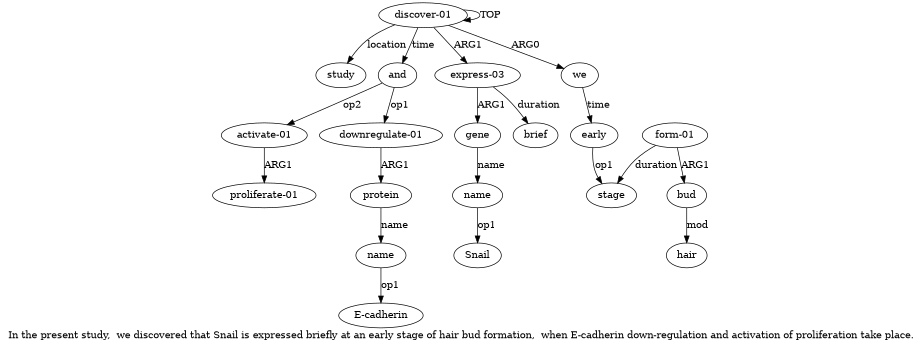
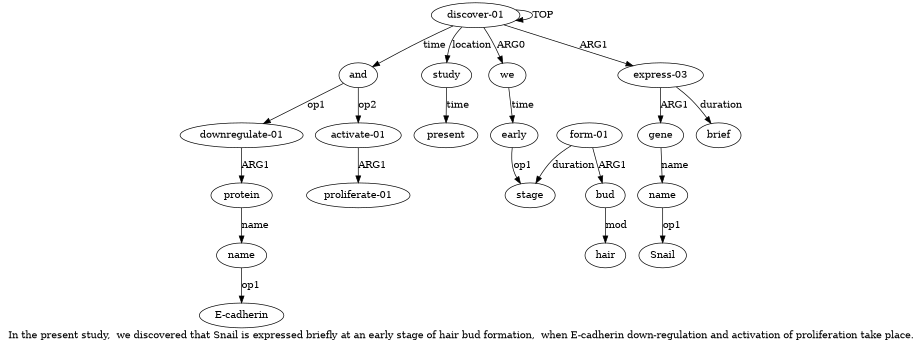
node "present": added
